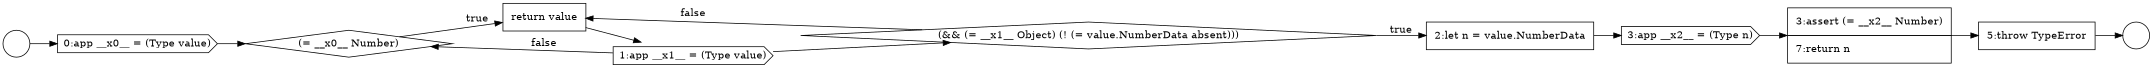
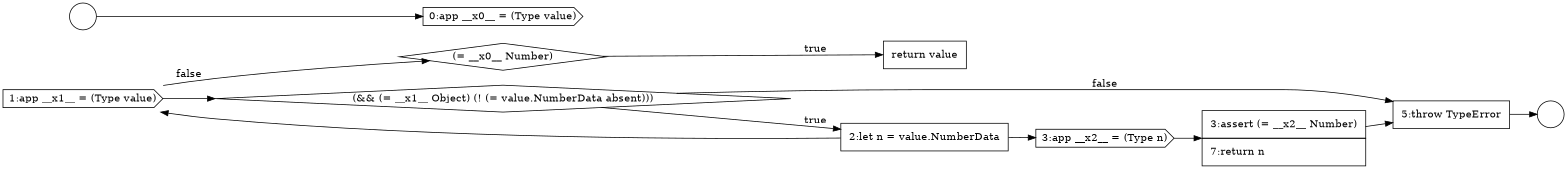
edge "(&& (= __x1__ Object) (! (= value.NumberData absent)))" -> "return value": now "(&& (= __x1__ Object) (! (= value.NumberData absent)))" -> "5:throw TypeError"
edge "return value" -> "1:app __x1__ = (Type value)": now "2:let n = value.NumberData" -> "1:app __x1__ = (Type value)"
edge "0:app __x0__ = (Type value)" -> "(= __x0__ Number)": removed
